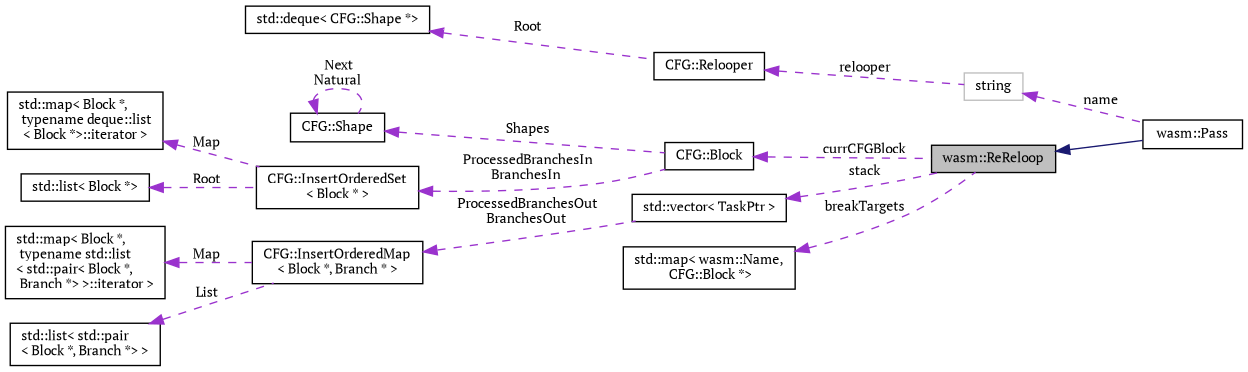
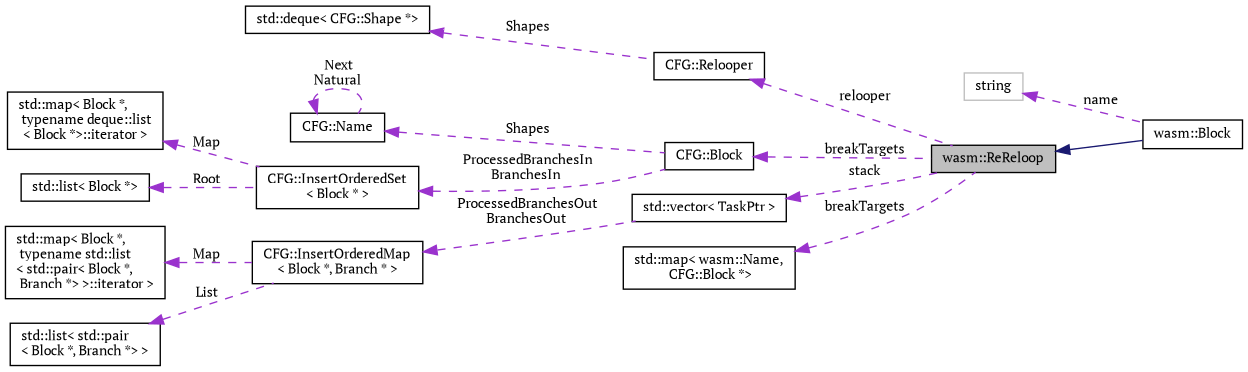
edge "CFG::Relooper" -> "std::deque< CFG::Shape *>": label " Root" -> " Shapes"
edge "string" -> "CFG::Relooper": now "wasm::ReReloop" -> "CFG::Relooper"
node "CFG::Shape": label "CFG::Shape" -> "CFG::Name"
node "wasm::Pass": label "wasm::Pass" -> "wasm::Block"
edge "wasm::ReReloop" -> "CFG::Block": label " currCFGBlock" -> " breakTargets"
